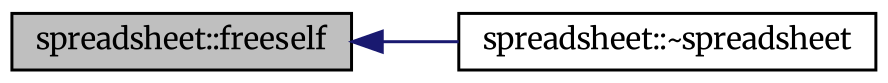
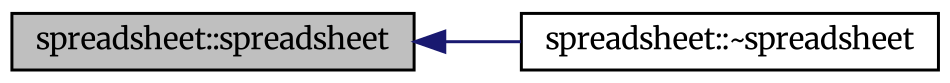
node "spreadsheet::freeself": label "spreadsheet::freeself" -> "spreadsheet::spreadsheet"
